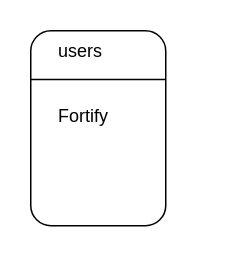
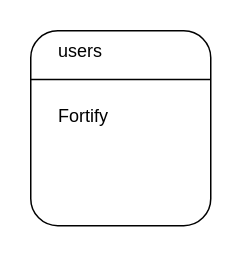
node "users Fortify": size 135x195 -> 180x195
